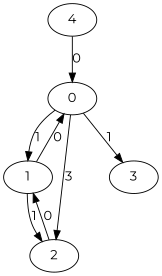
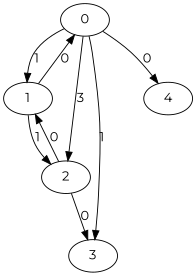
edge "4" -> "0": reversed
edge "2" -> "3": added, label "0"
